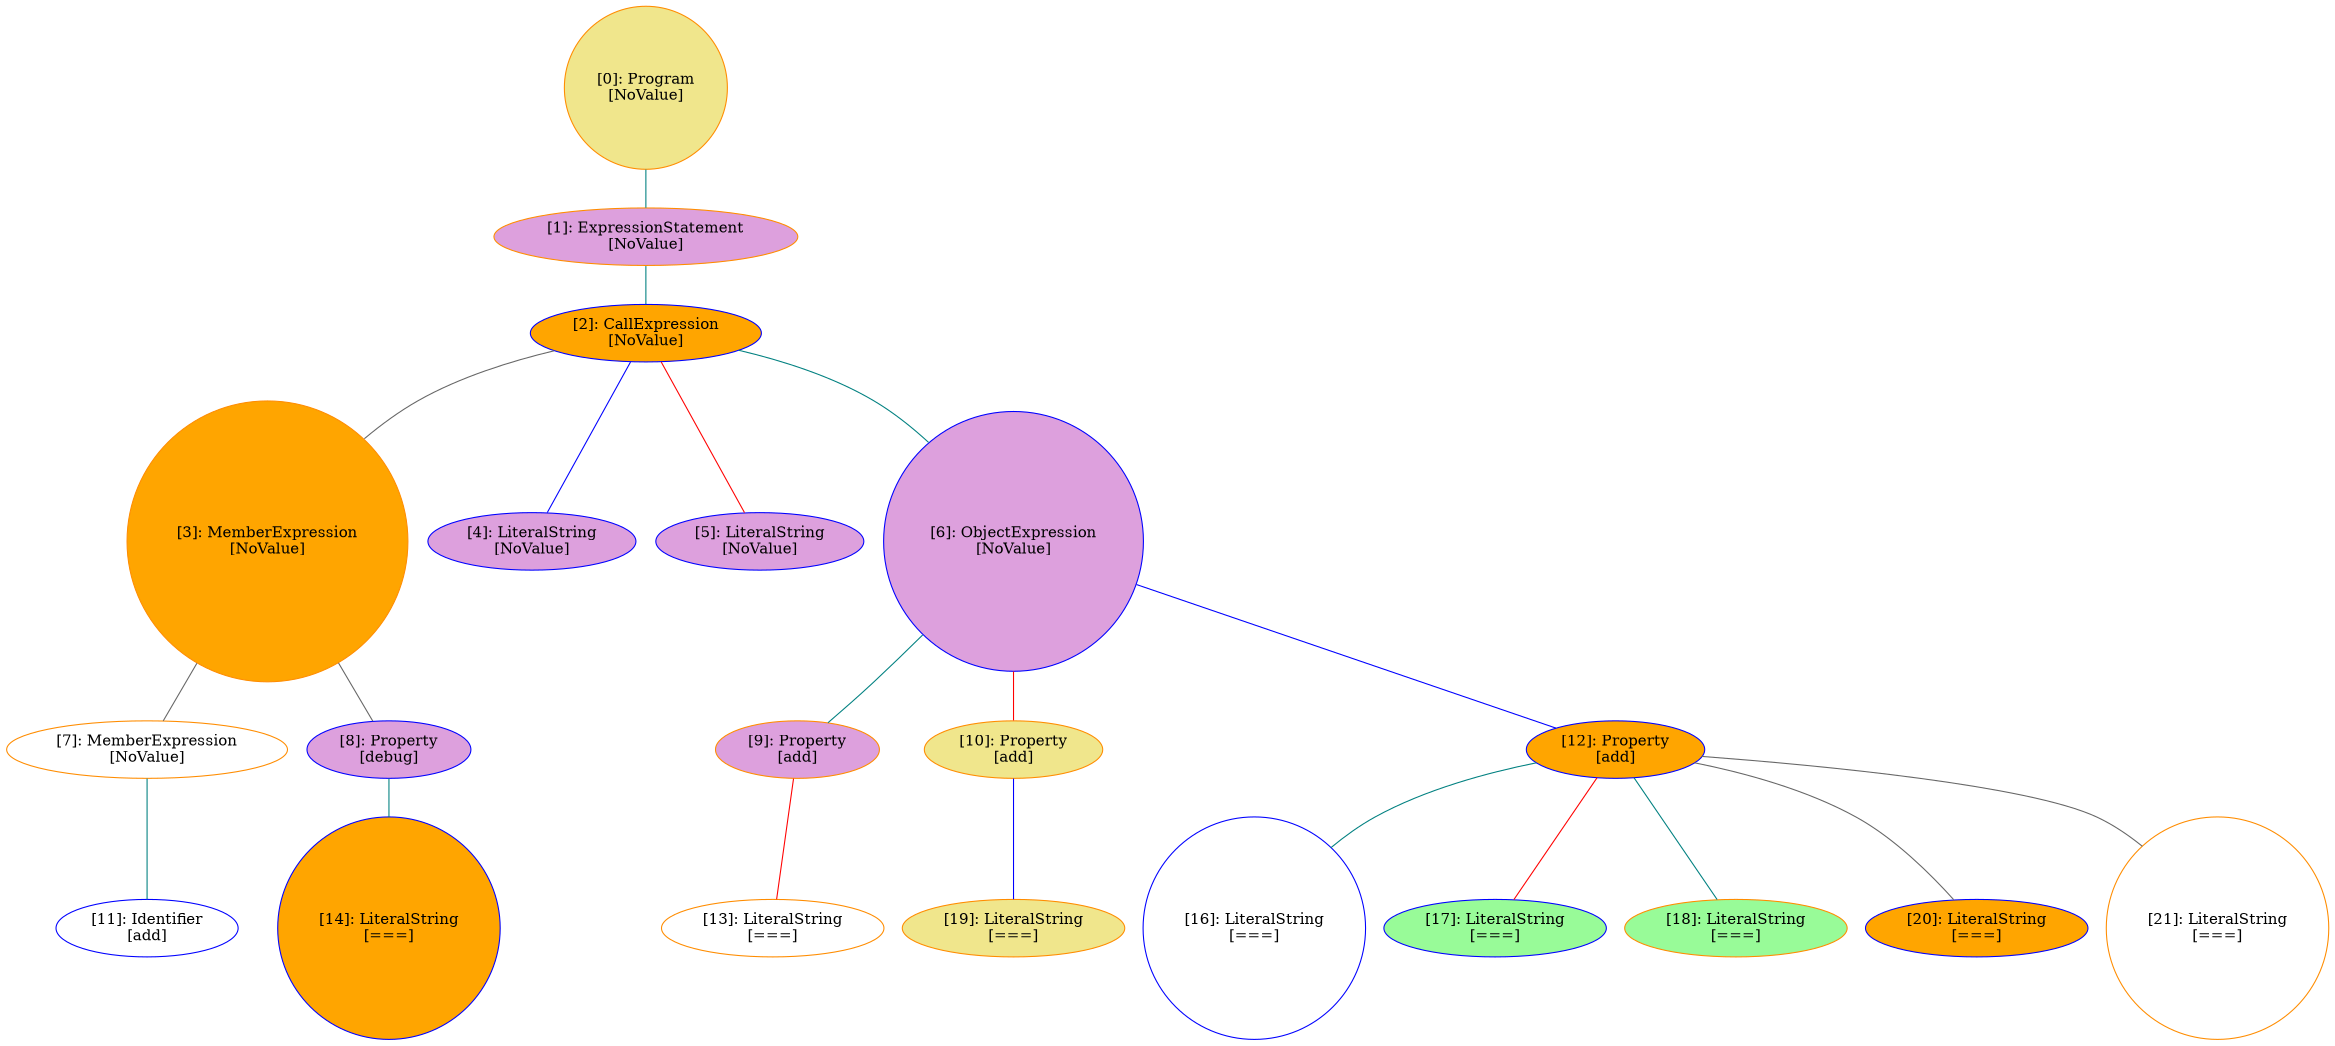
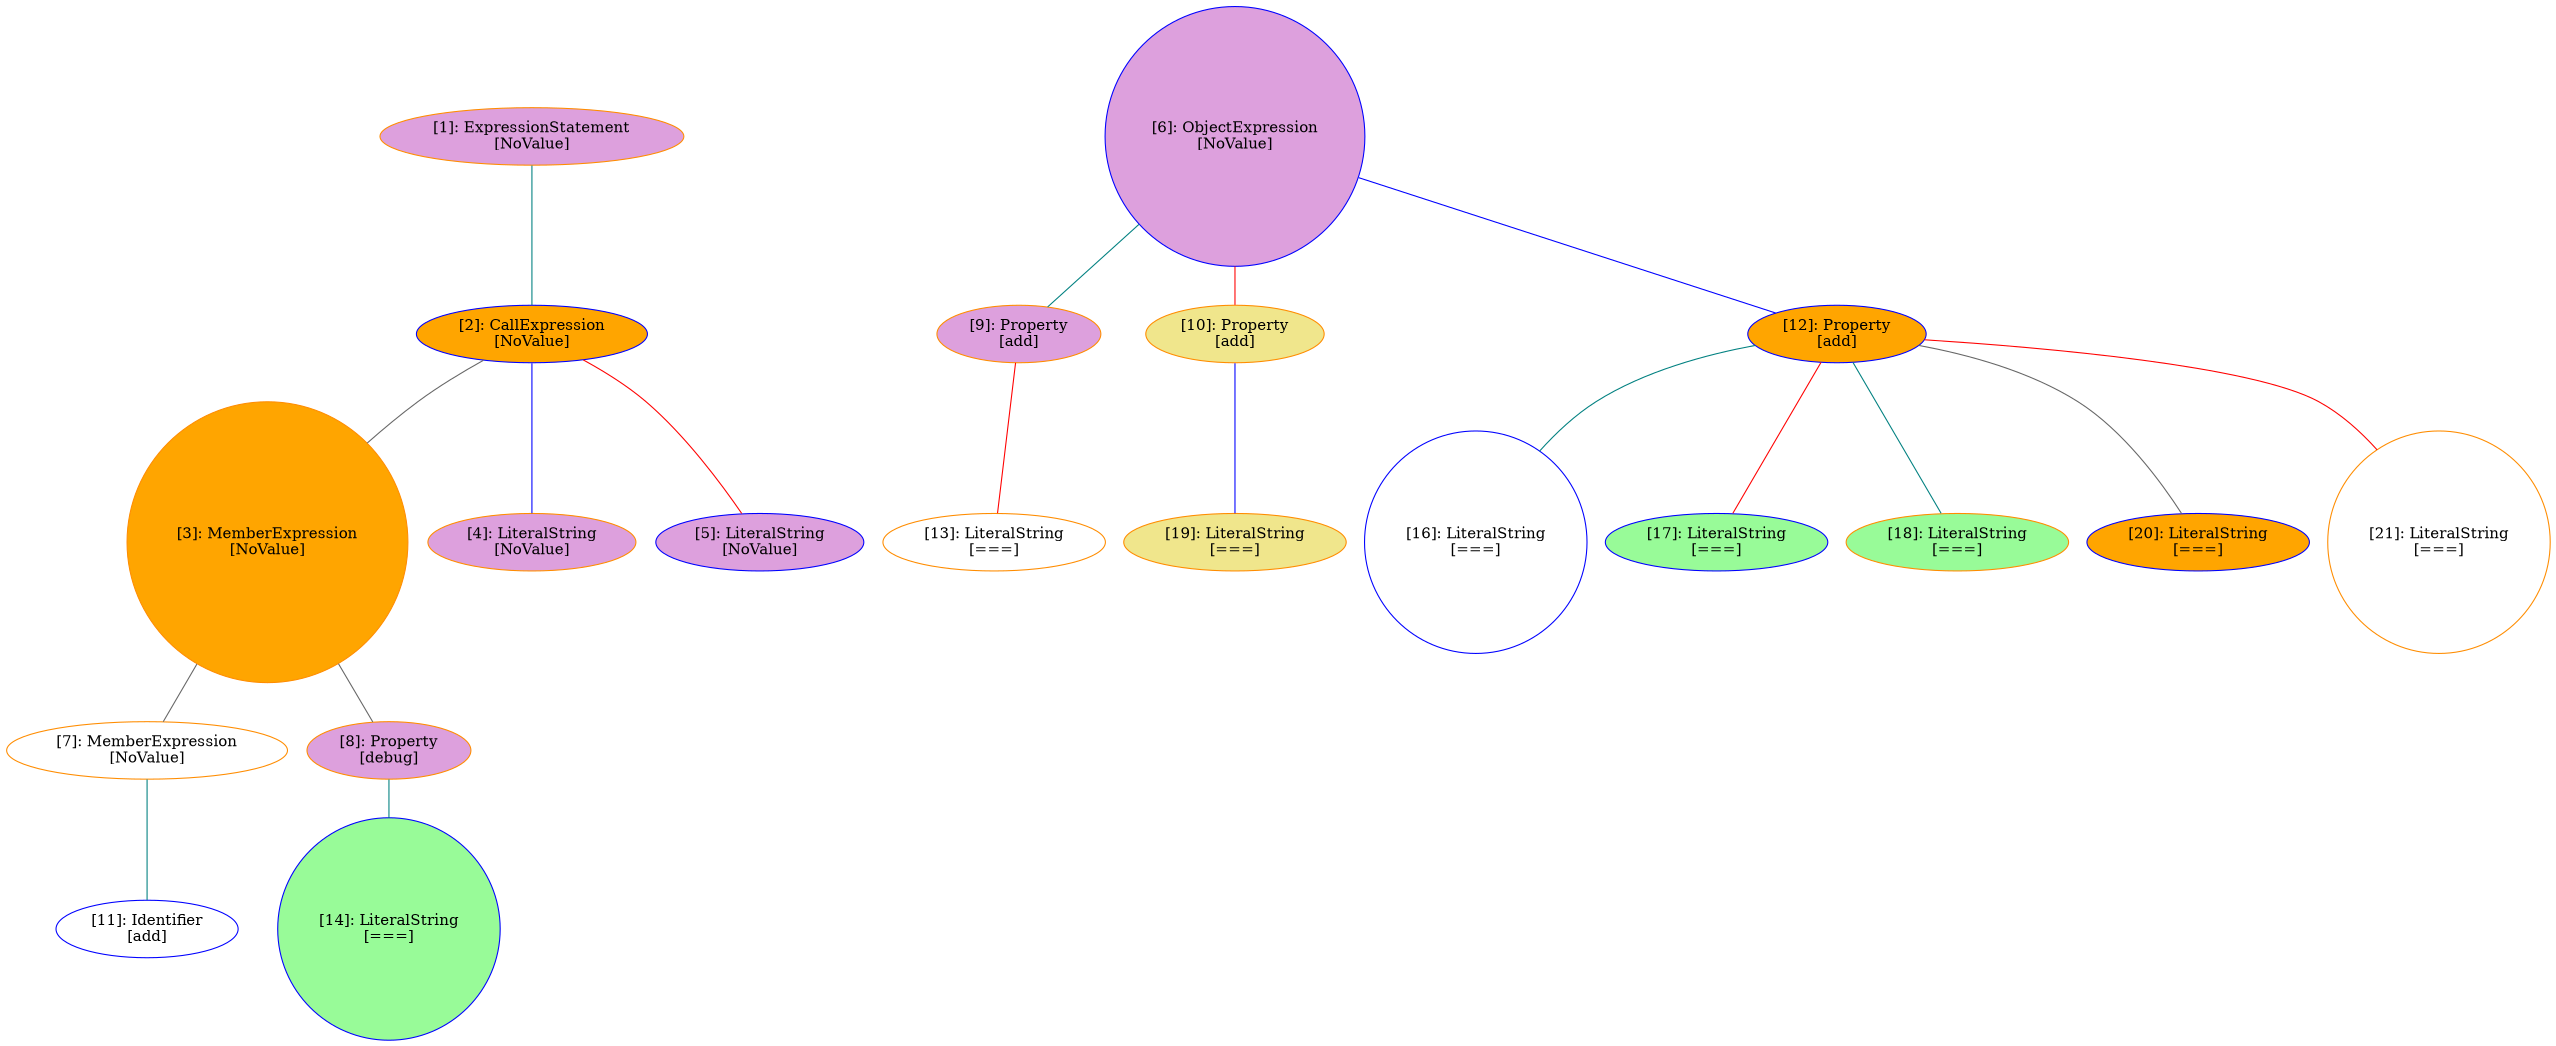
node "[0]: Program [NoValue]": removed
edge "[2]: CallExpression [NoValue]" -- "[6]: ObjectExpression [NoValue]": removed
node "[4]: LiteralString [NoValue]": color blue -> darkorange
node "[8]: Property [debug]": color blue -> darkorange
edge "[12]: Property [add]" -- "[21]: LiteralString [===]": color gray40 -> red
node "[14]: LiteralString [===]": fillcolor orange -> palegreen
